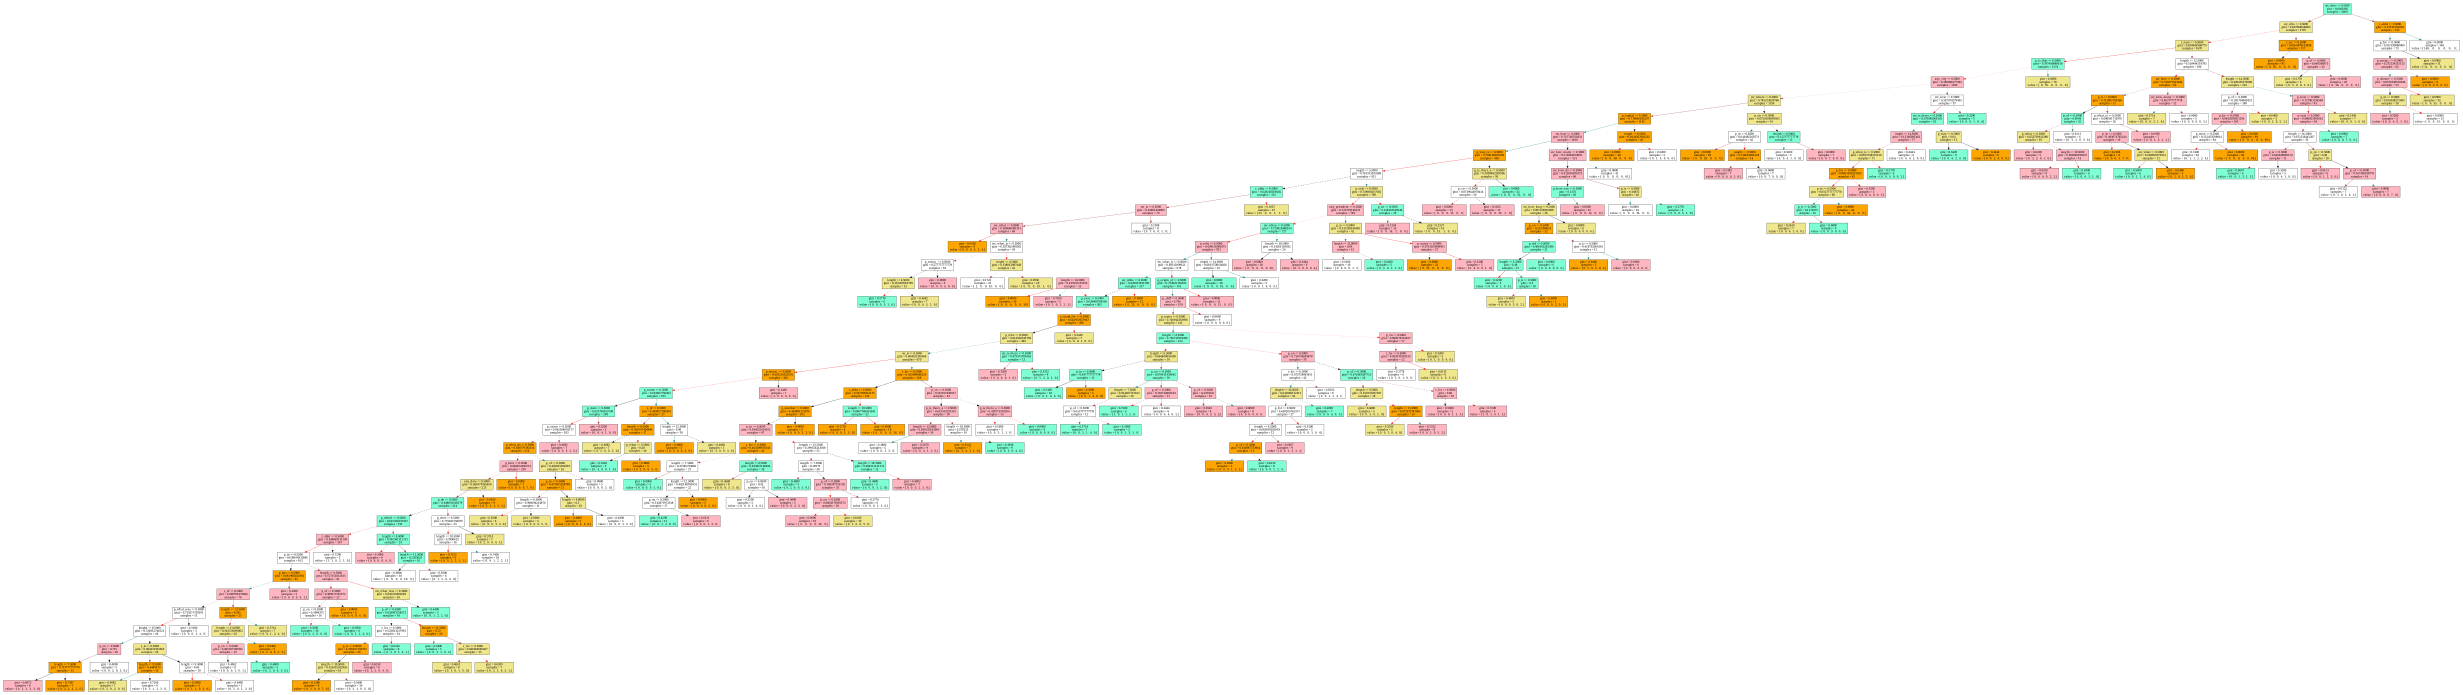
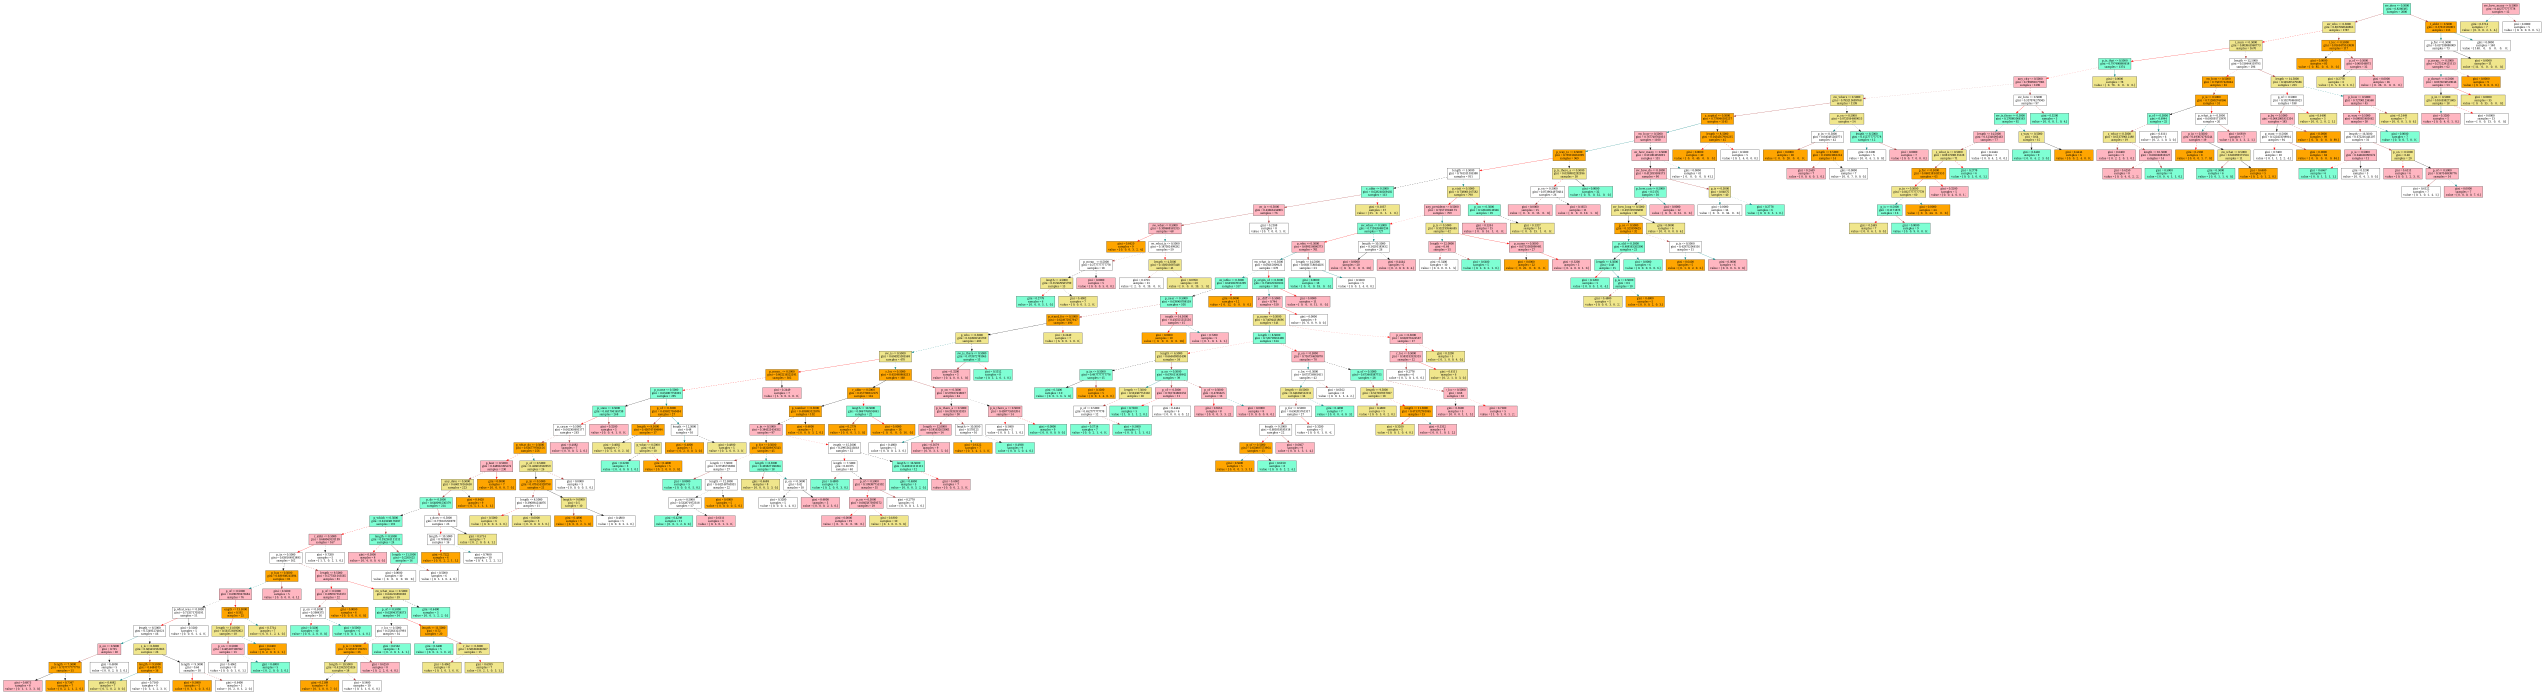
edge "sw_how <= 0.5000 gini = 0.758377425044 samples = 63" -> "sw_how_many <= 0.5000 gini = 0.402777777778 samples = 12": removed
edge "length <= 14.5000 gini = 0.435555555556 samples = 15" -> "p_year <= 0.5000 gini = 0.639960788158 samples = 505": reversed
